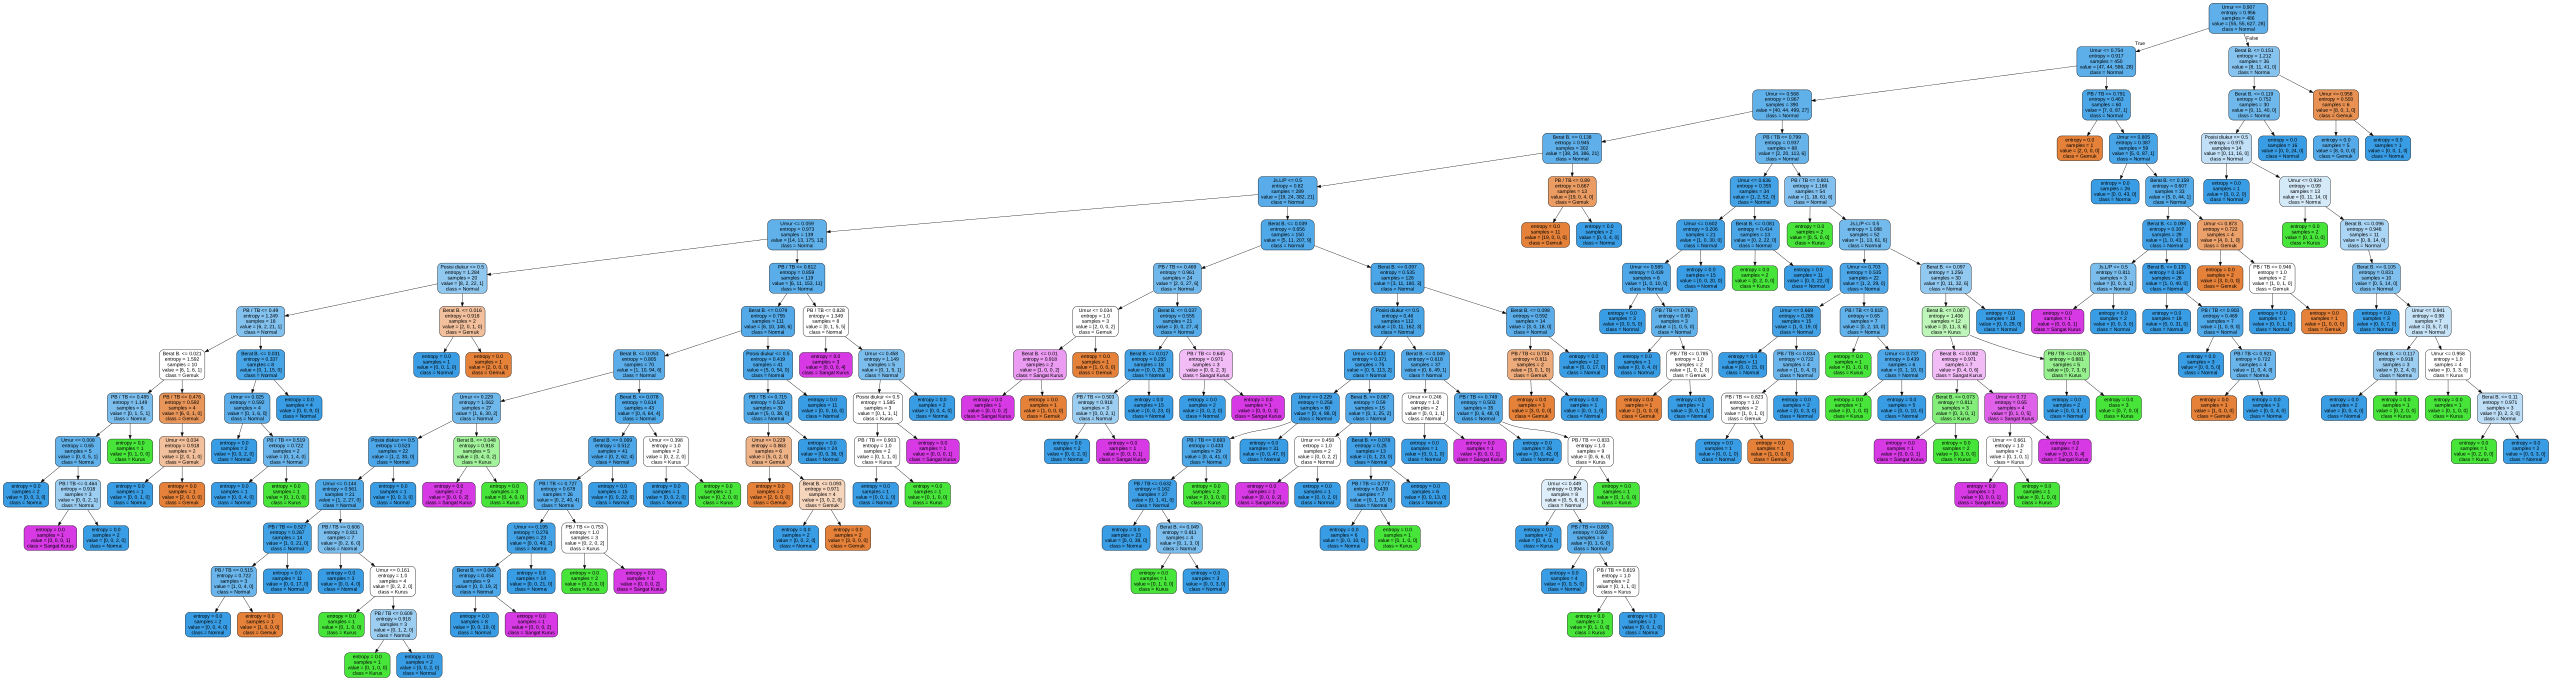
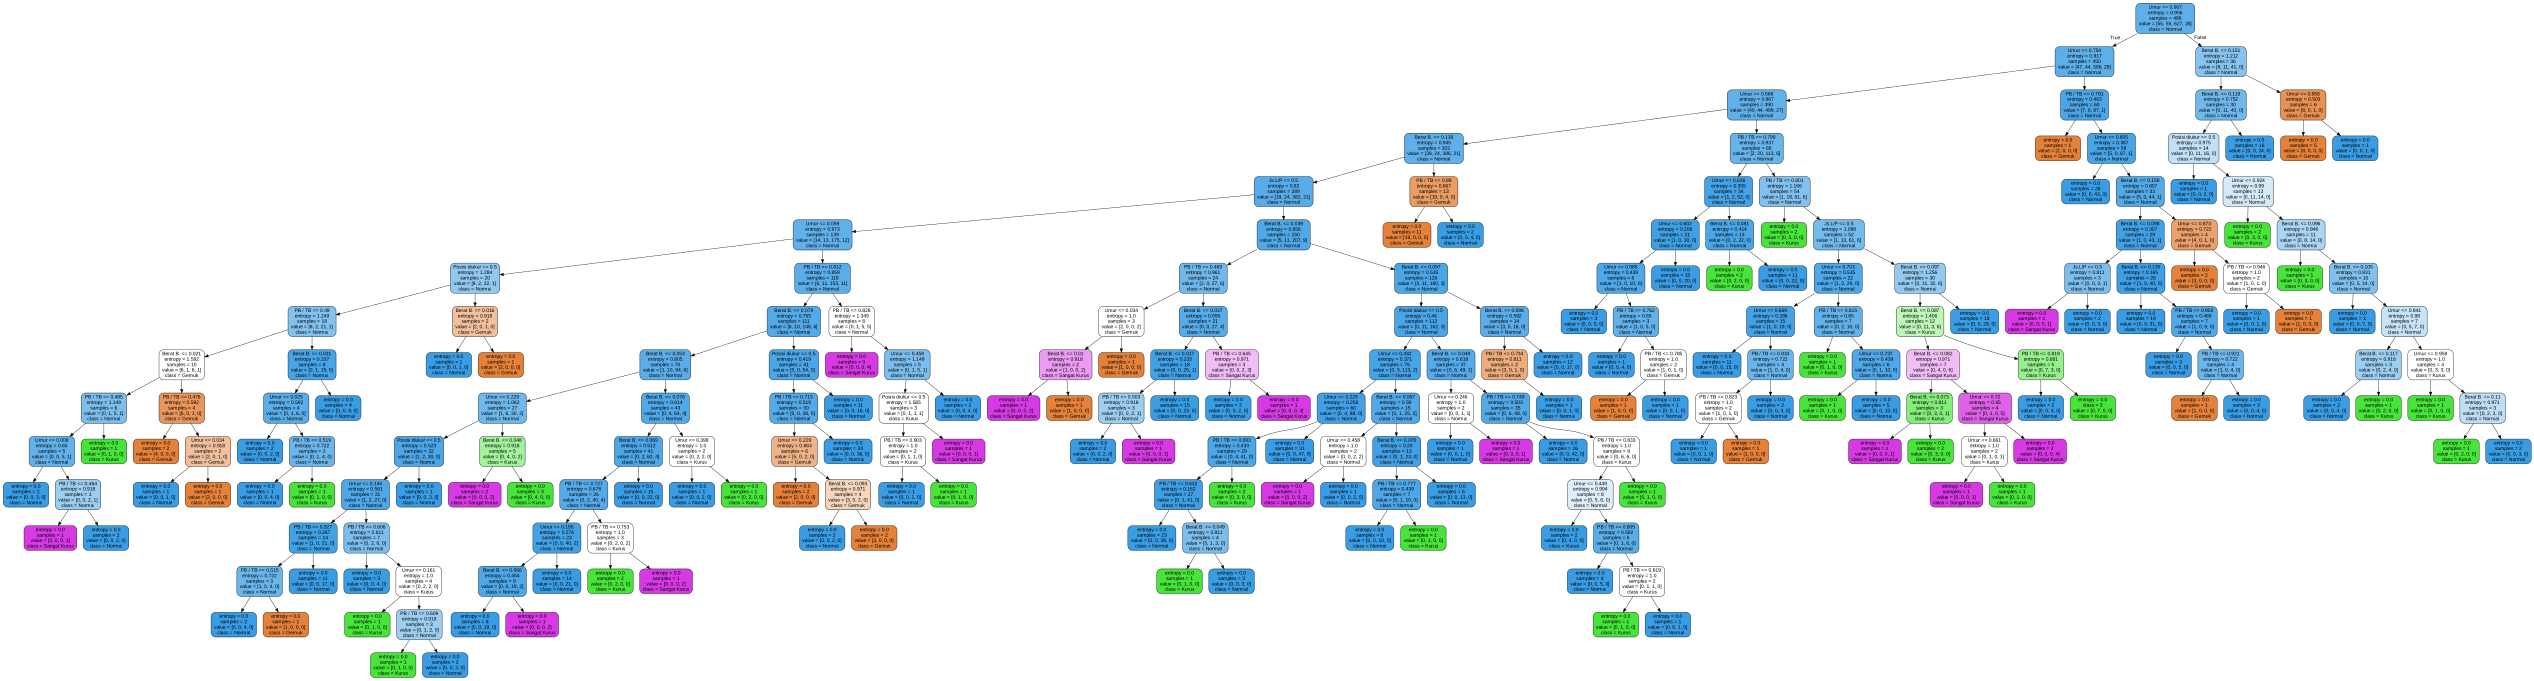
node "entropy = 0.0 samples = 5 value = [8, 0, 0, 0] class = Gemuk": fillcolor #55abe9 -> #e58139
node "entropy = 0.0 samples = 1 value = [0, 3, 0, 0] class = Kurus": added
node "entropy = 0.0 samples = 1 value = [3, 0, 0, 0] class = Gemuk": removed
node "entropy = 0.0 samples = 2 value = [4, 0, 0, 0] class = Gemuk": added
